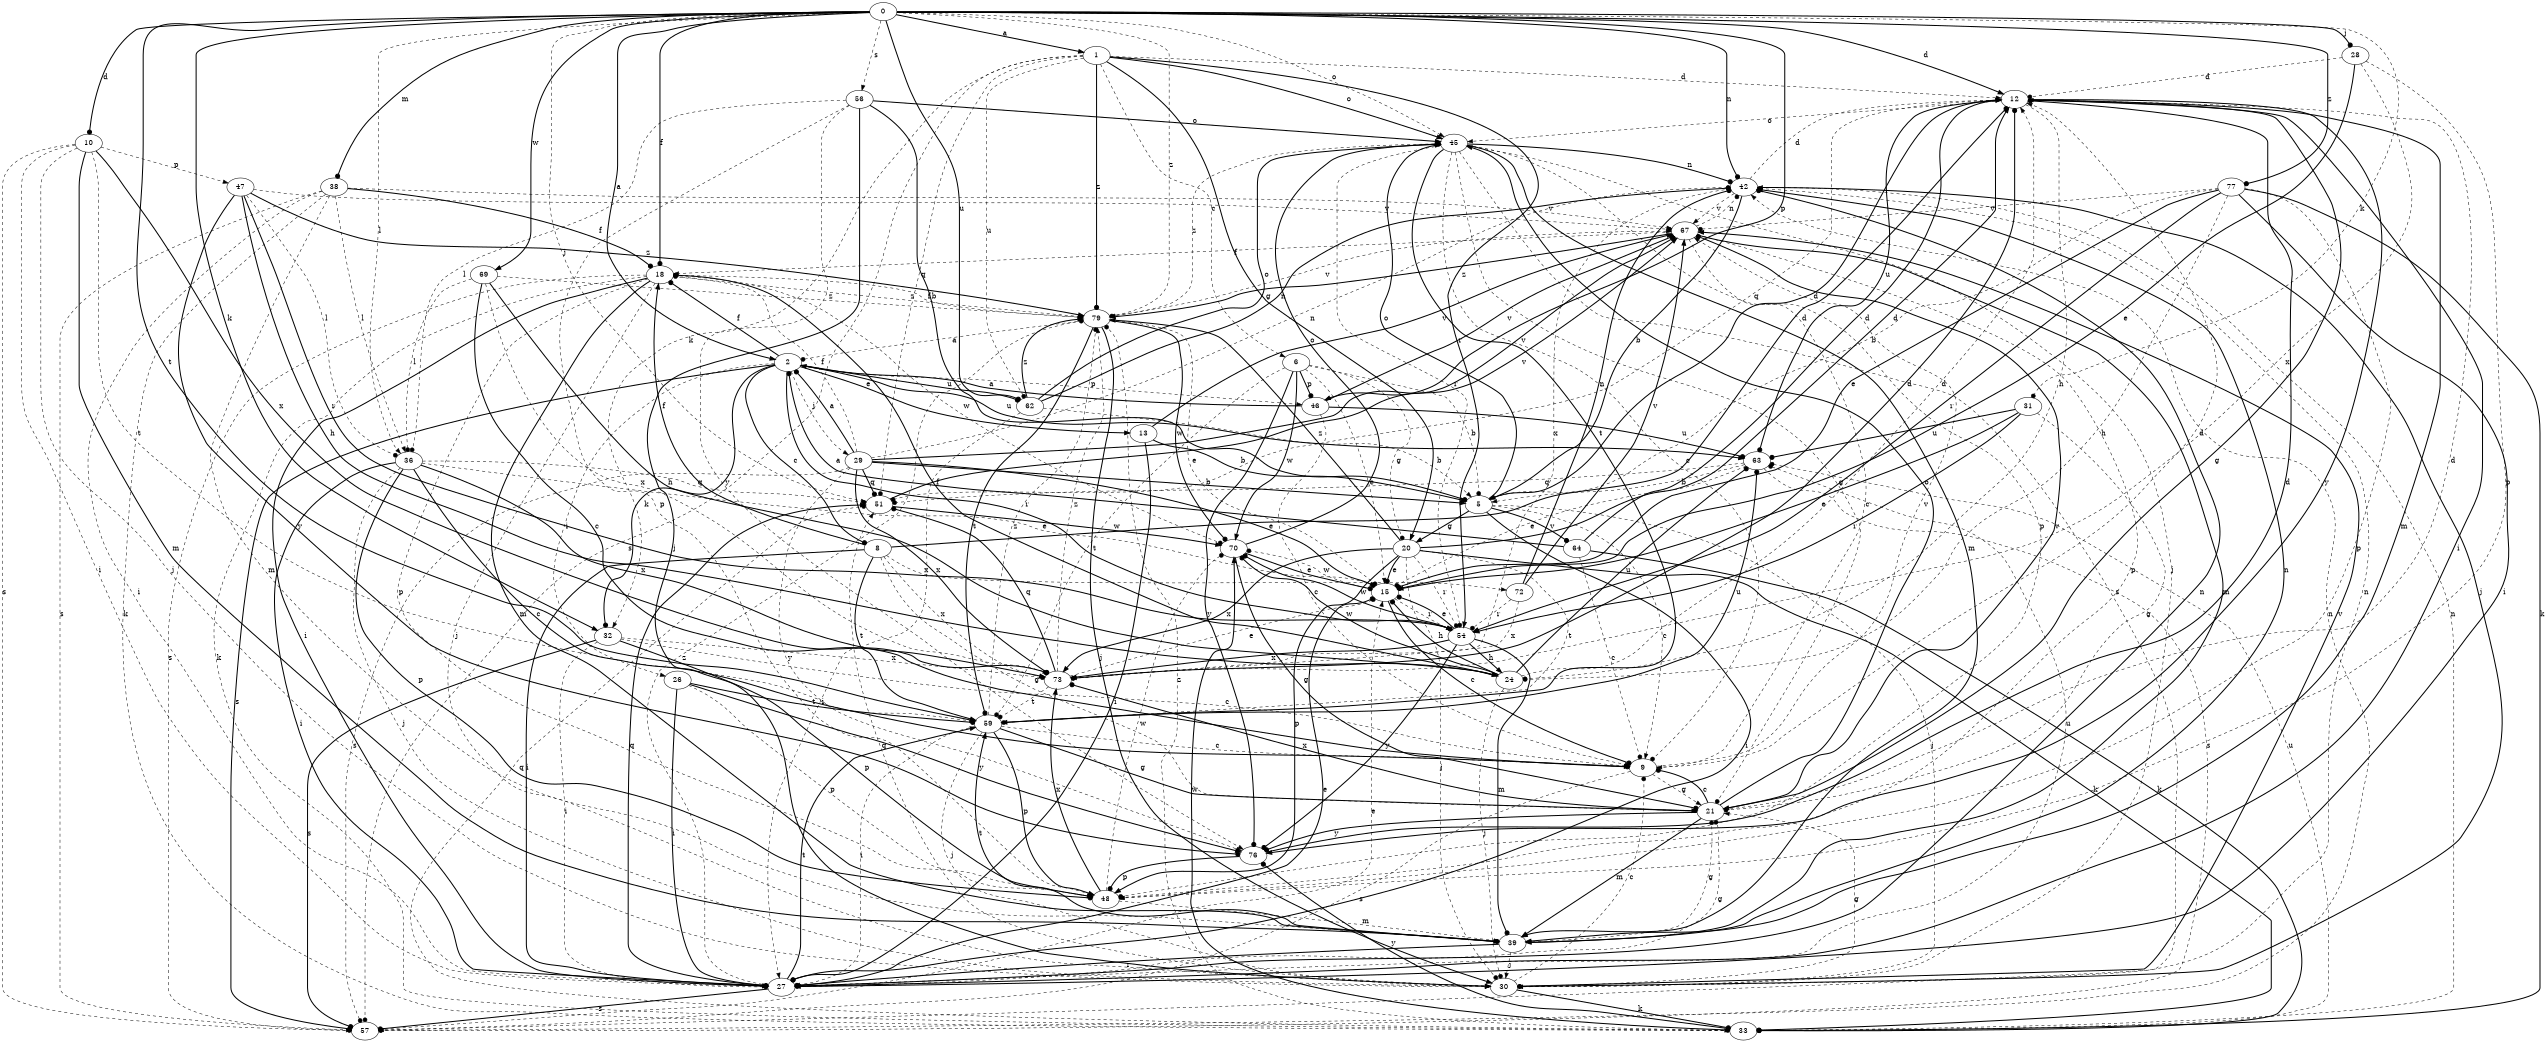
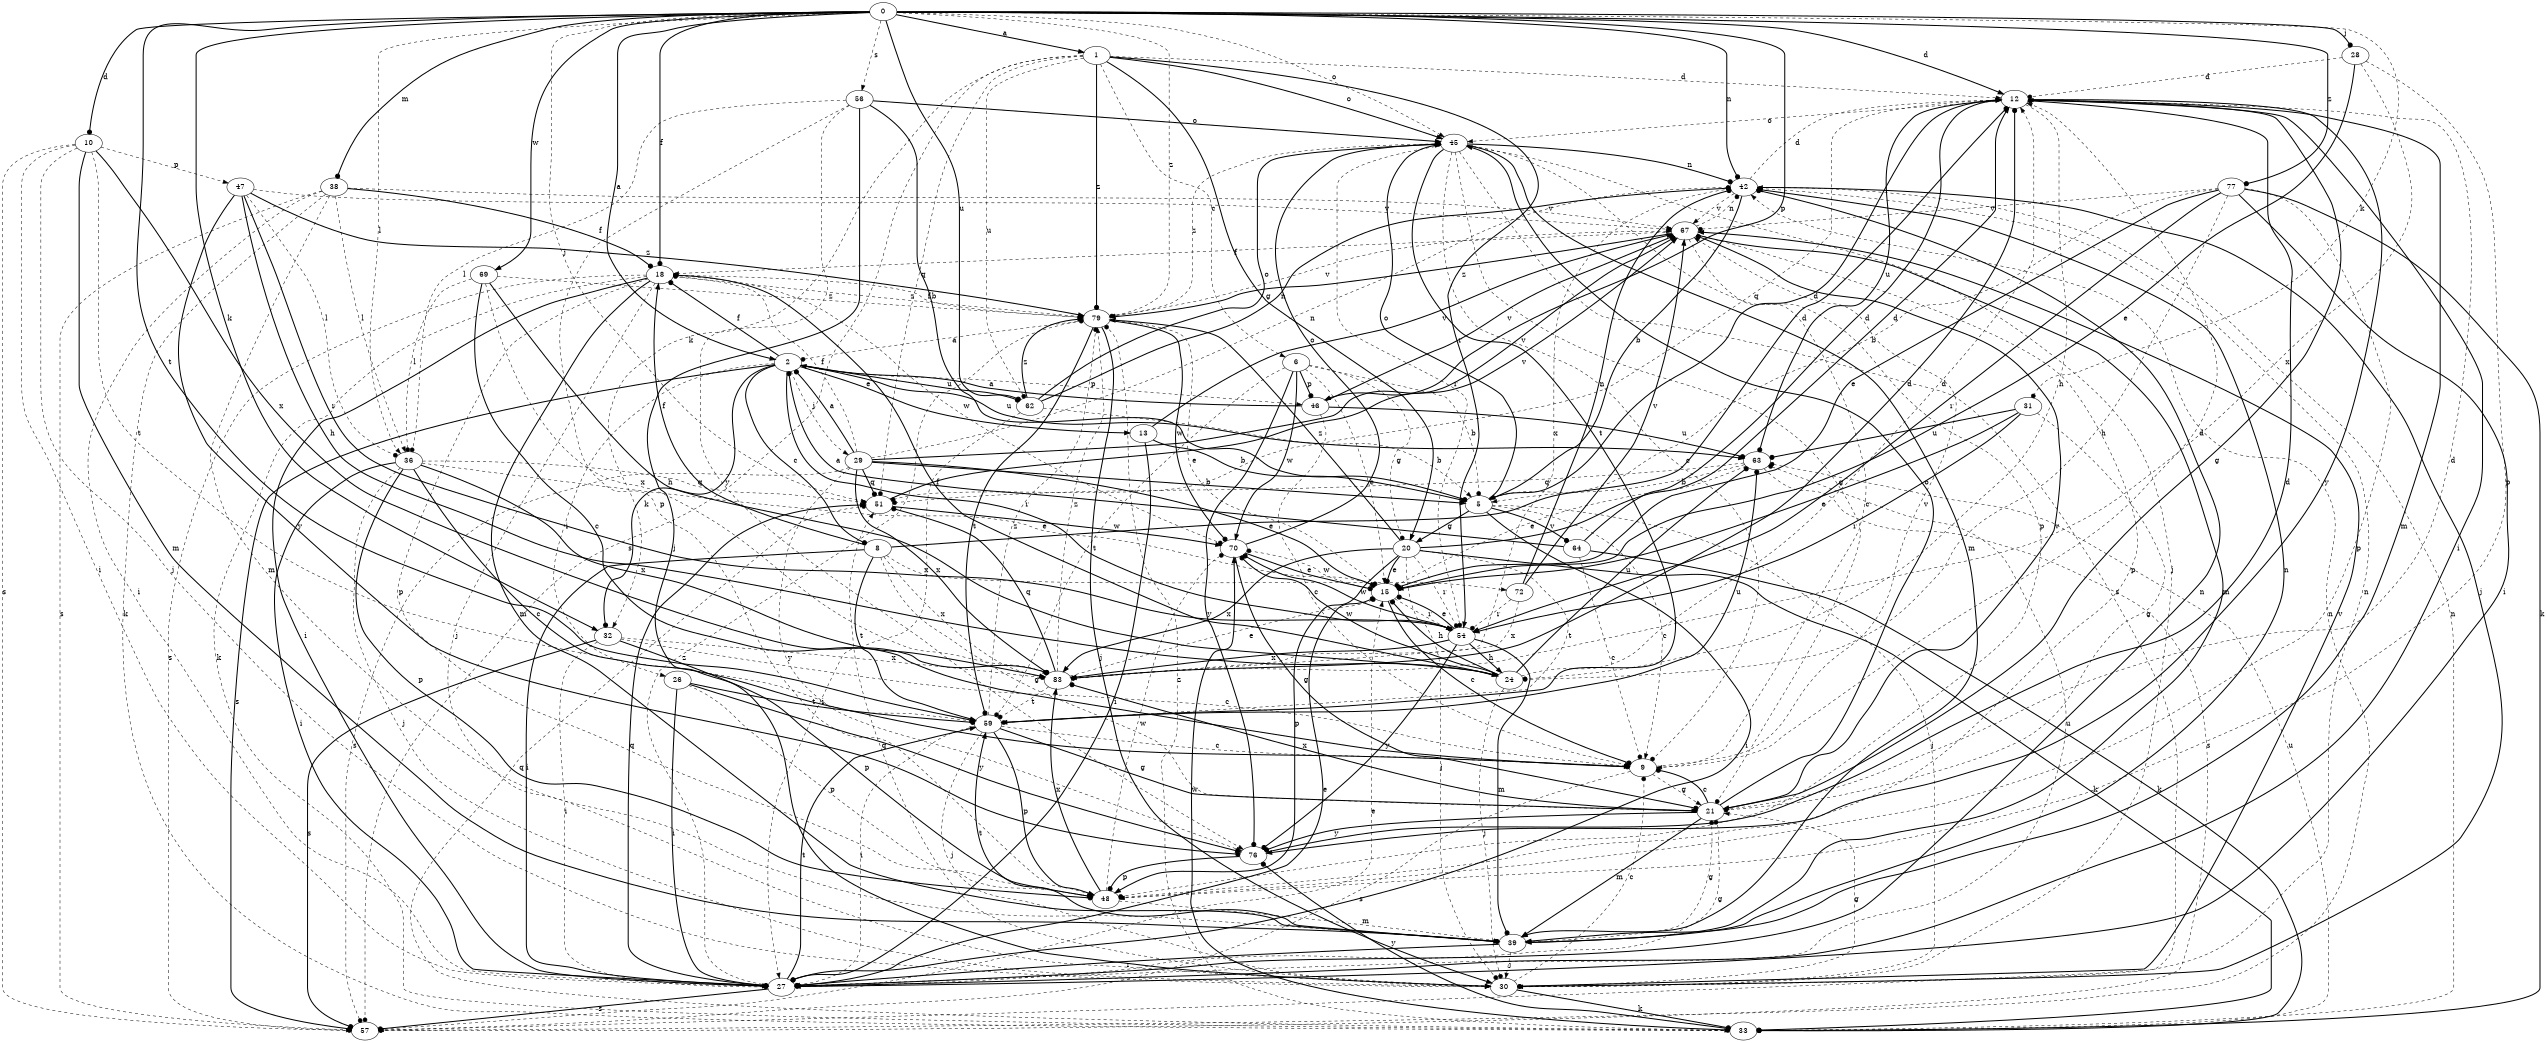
node "73": label "73" -> "83"
